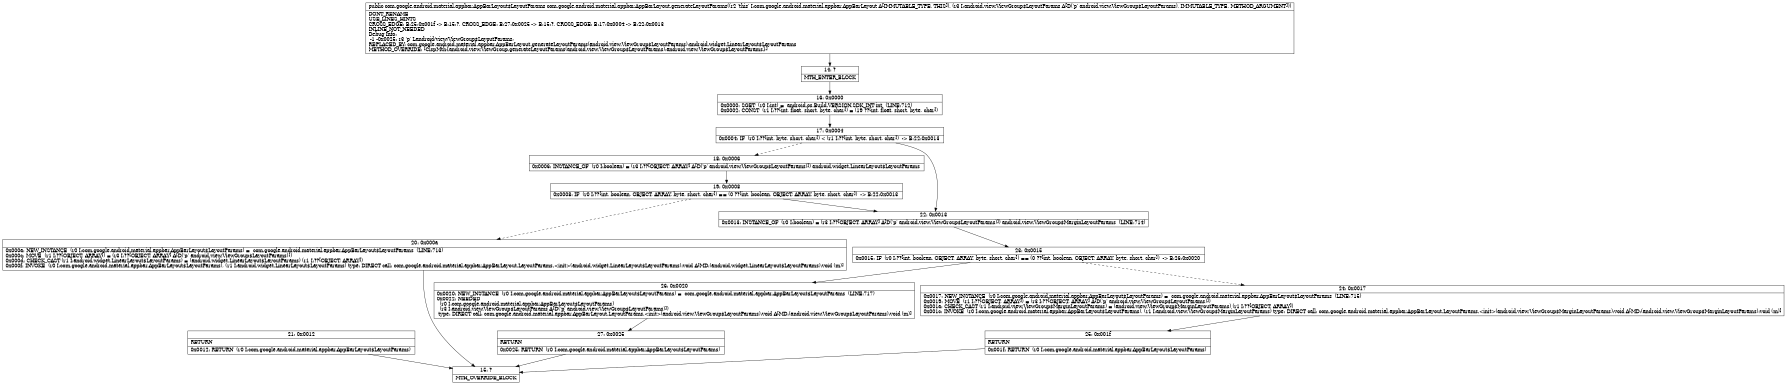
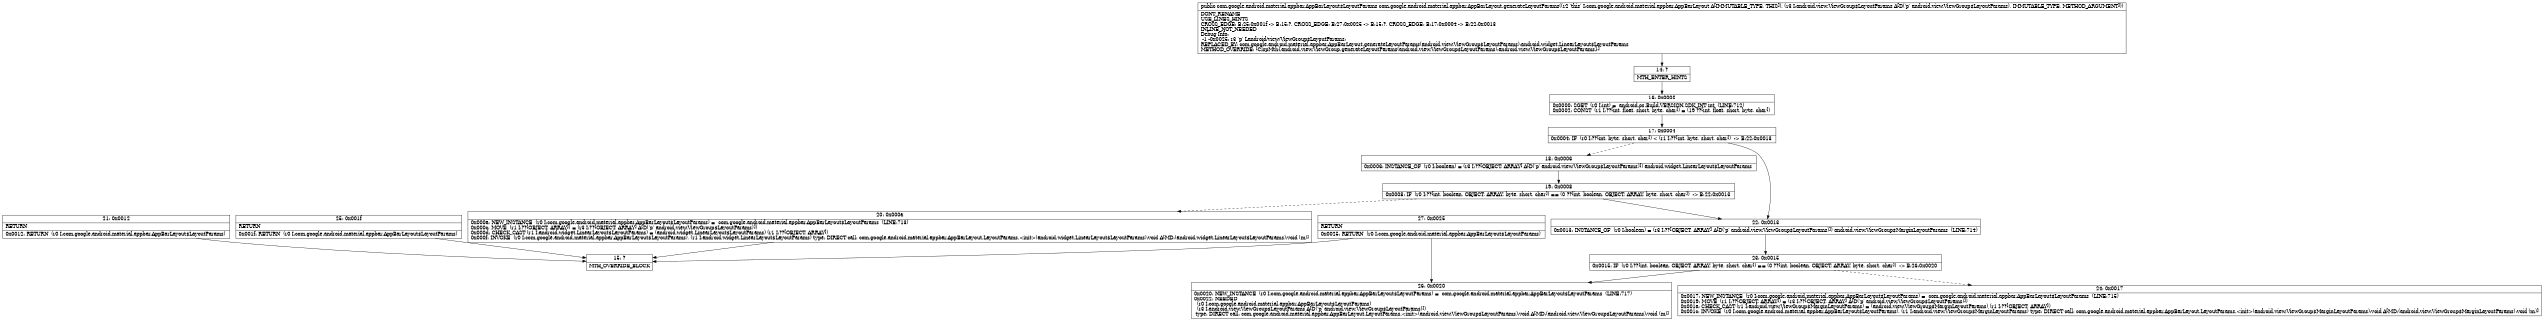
node "14: ?": text "MTH_ENTER_BLOCK" -> "MTH_ENTER_HINTS"
edge "24: 0x0017" -> "25: 0x001f": removed
edge "26: 0x0020" -> "27: 0x0025": reversed
